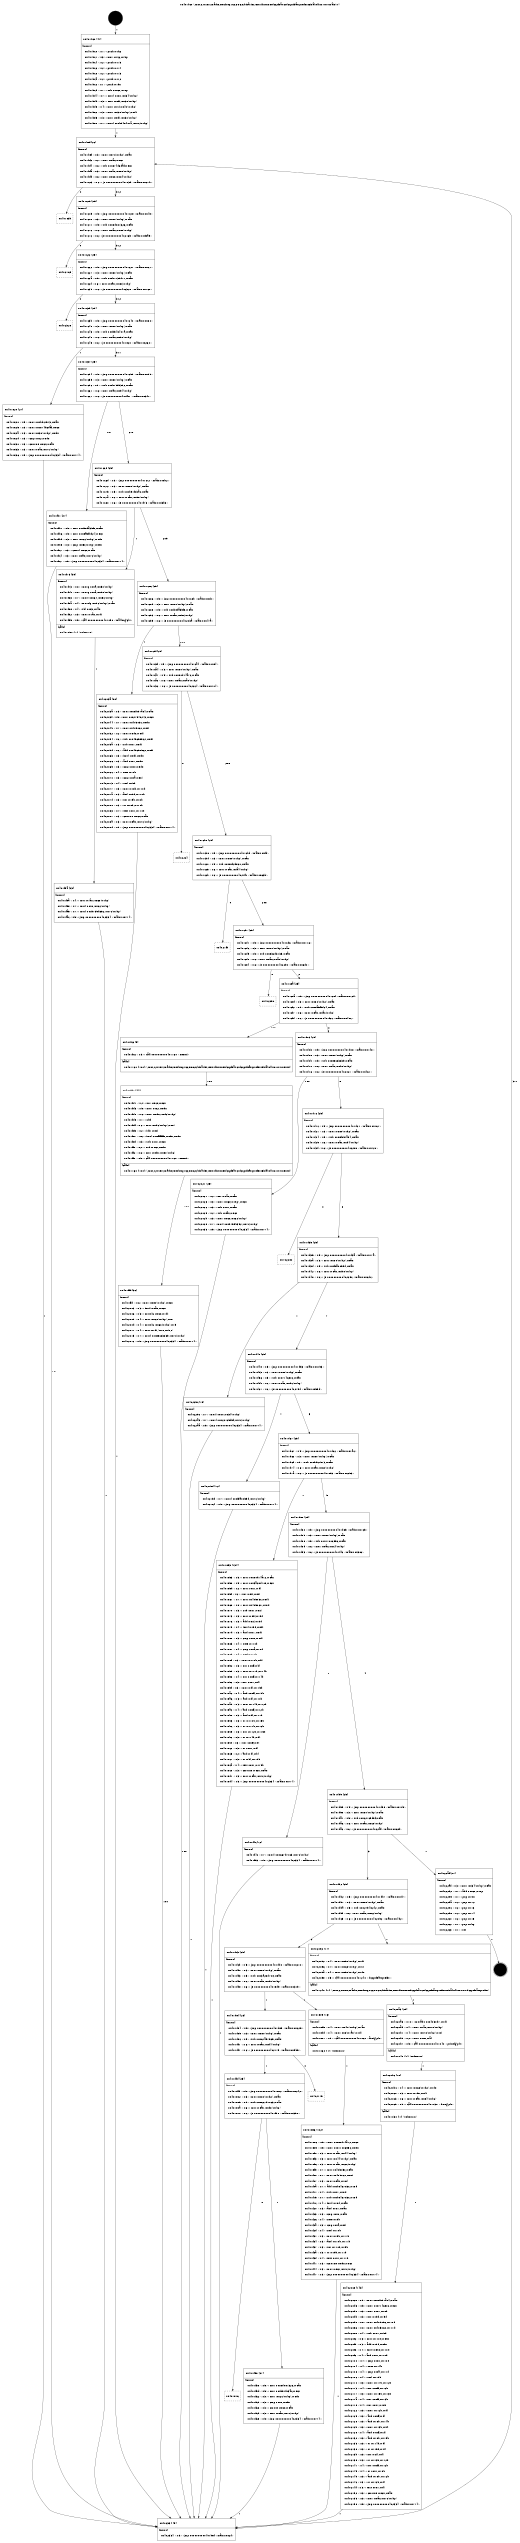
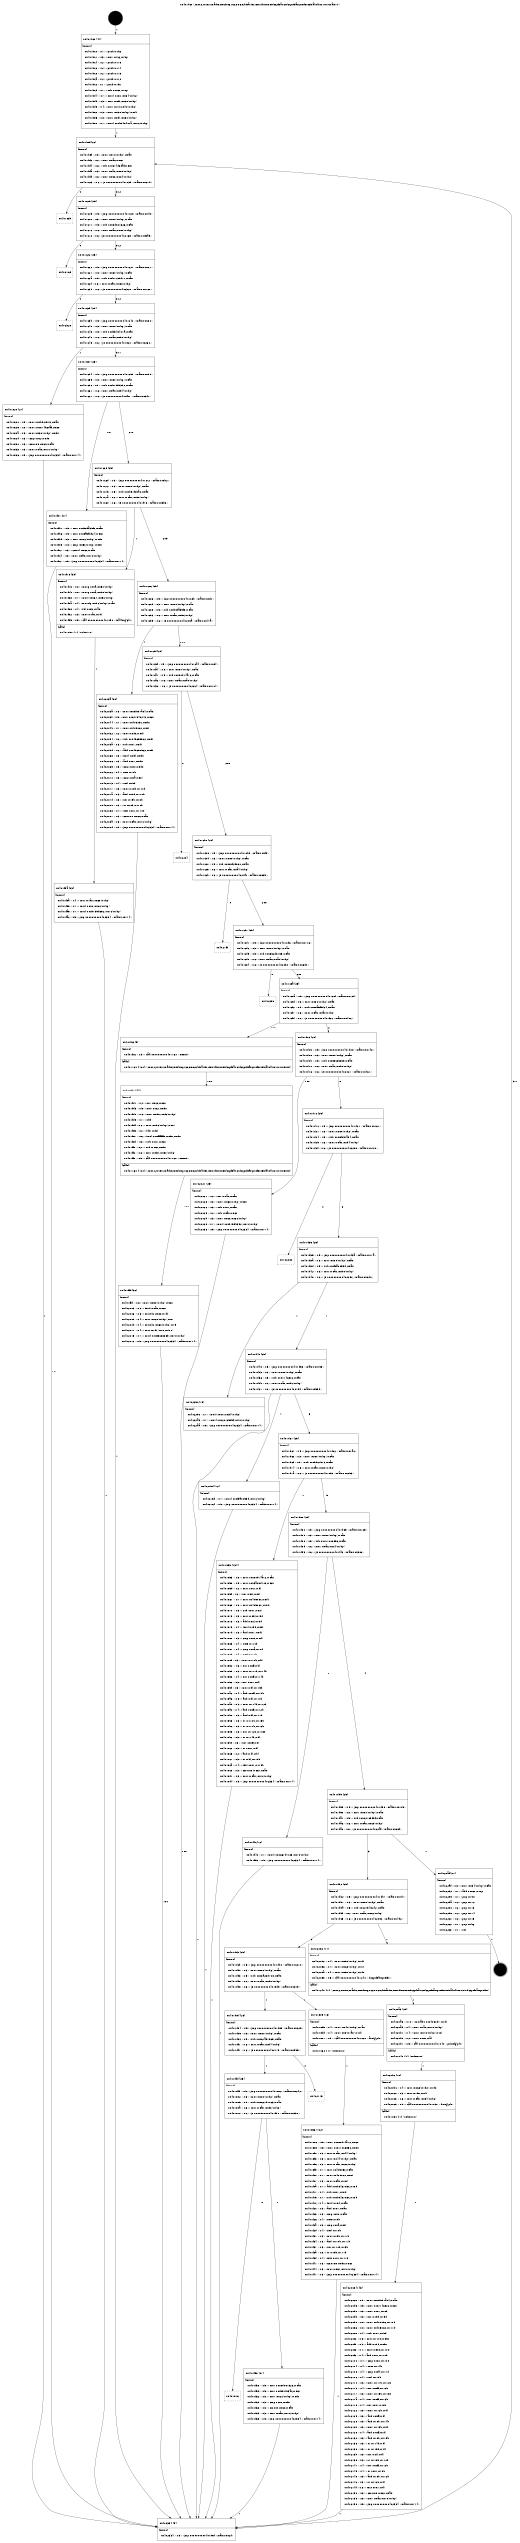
edge "0x401cd1 [25]" -> "0x401cea [25]": label " 2" -> " 208"
edge "0x40229c [19]" -> "0x402334 [5]": now "0x401d4e [25]" -> "0x402334 [5]"
